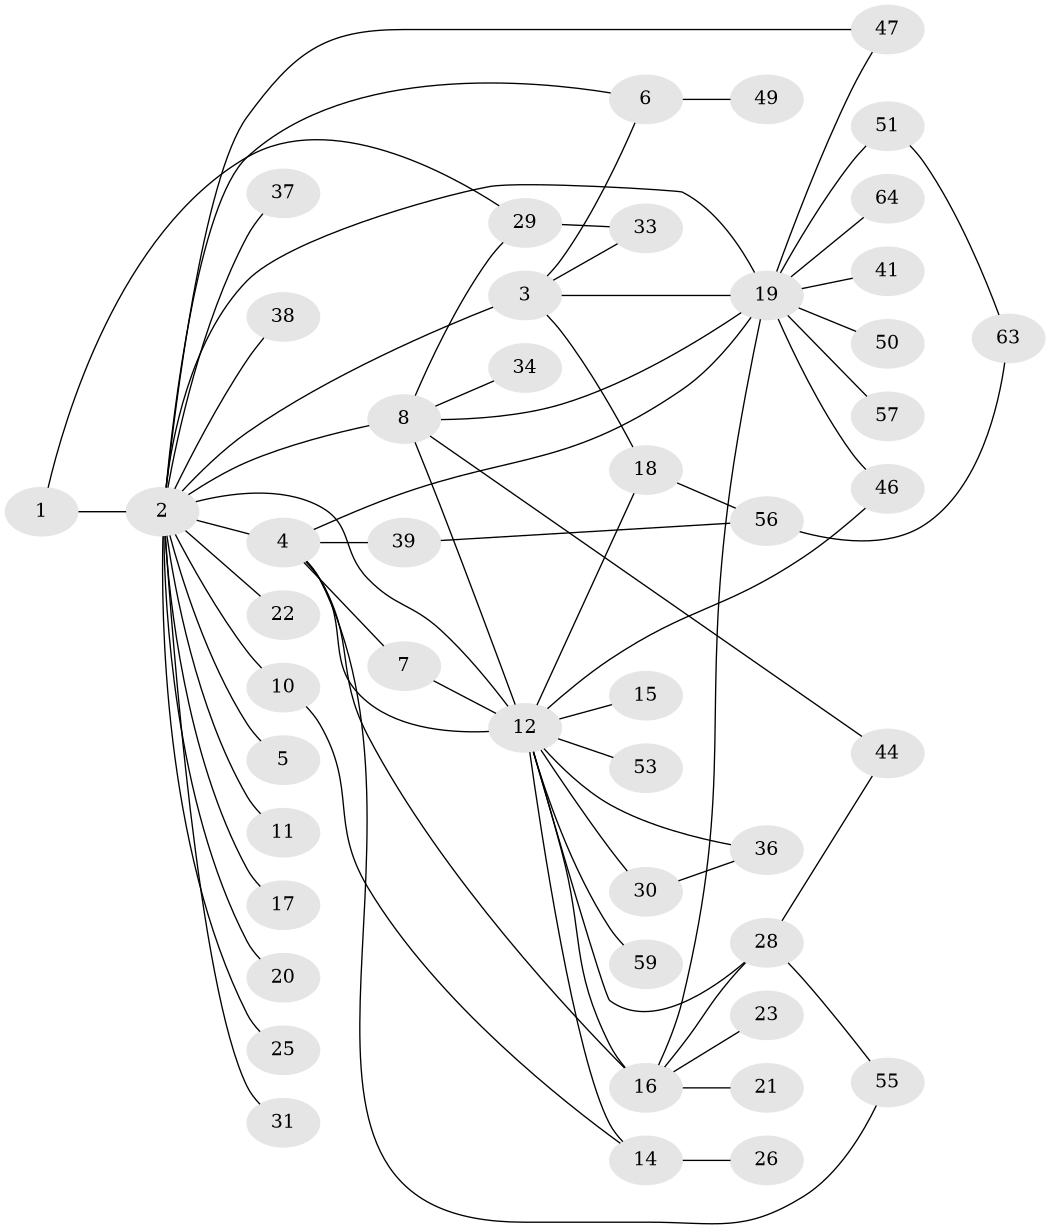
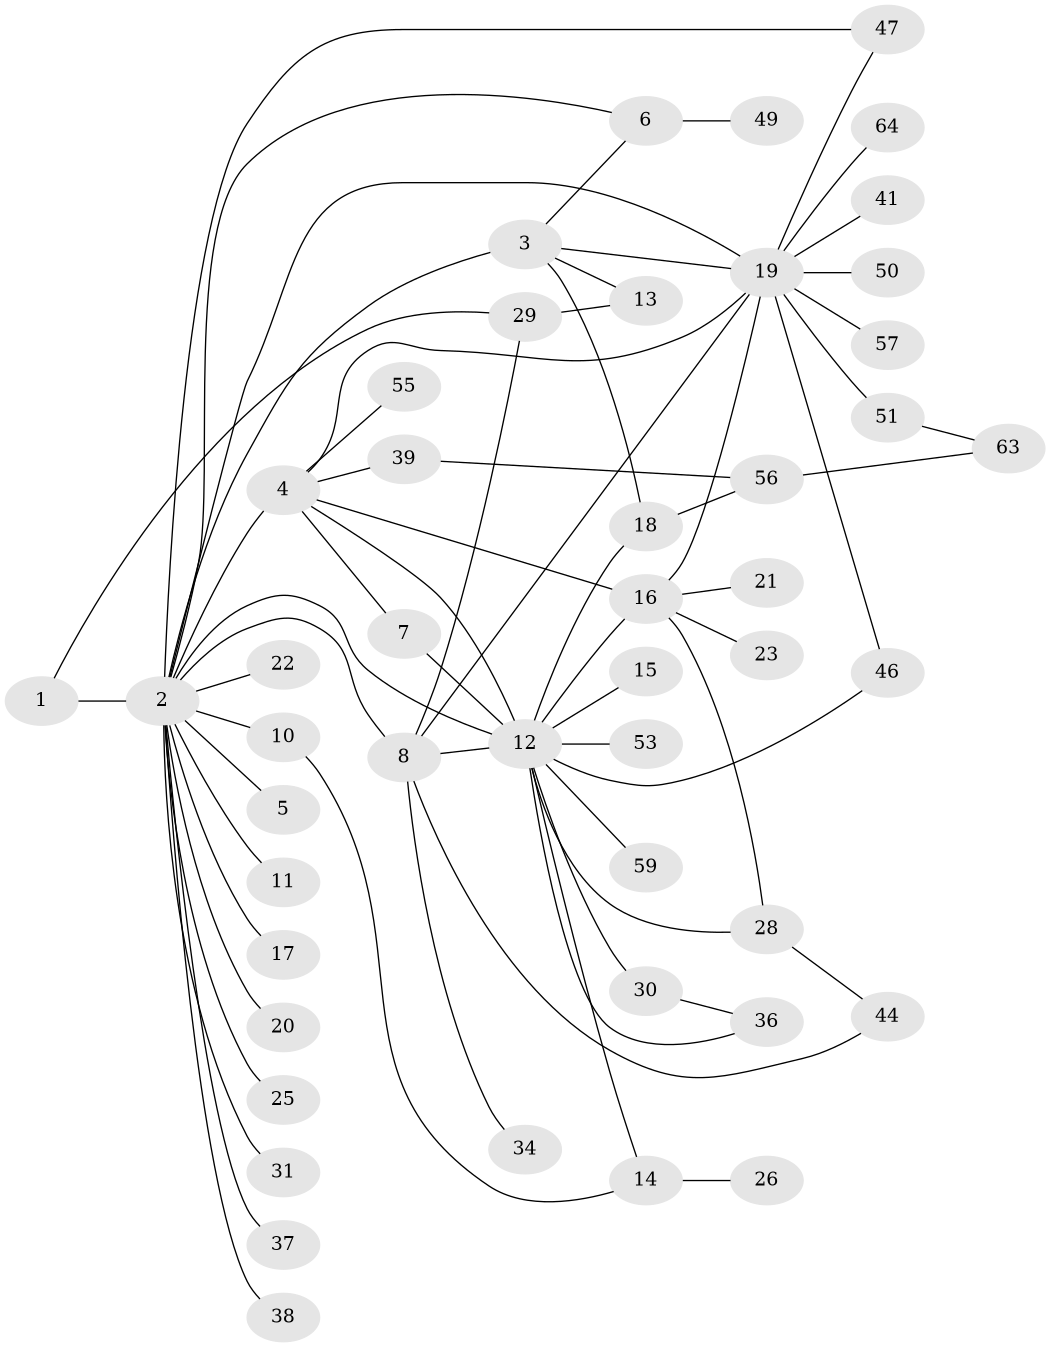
node "33": label "33" -> "13"
edge "28" -- "55": removed
